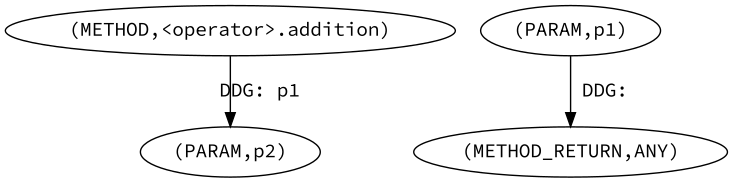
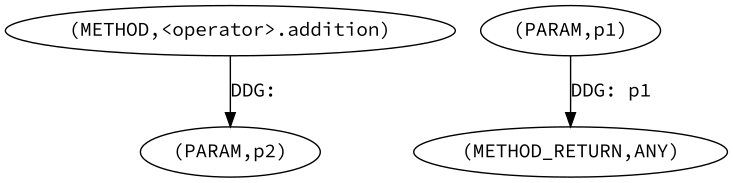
edge "(METHOD,<operator>.addition)" -> "(PARAM,p2)": label "DDG: p1" -> "DDG: "
edge "(PARAM,p1)" -> "(METHOD_RETURN,ANY)": label "DDG: " -> "DDG: p1"
